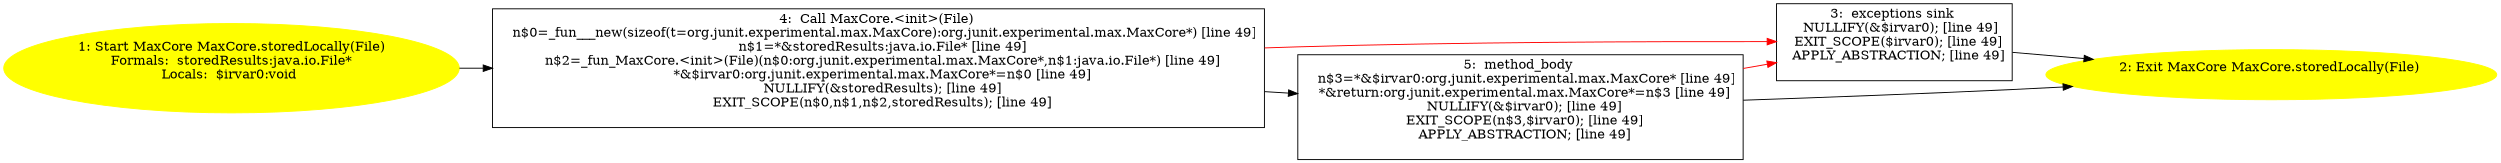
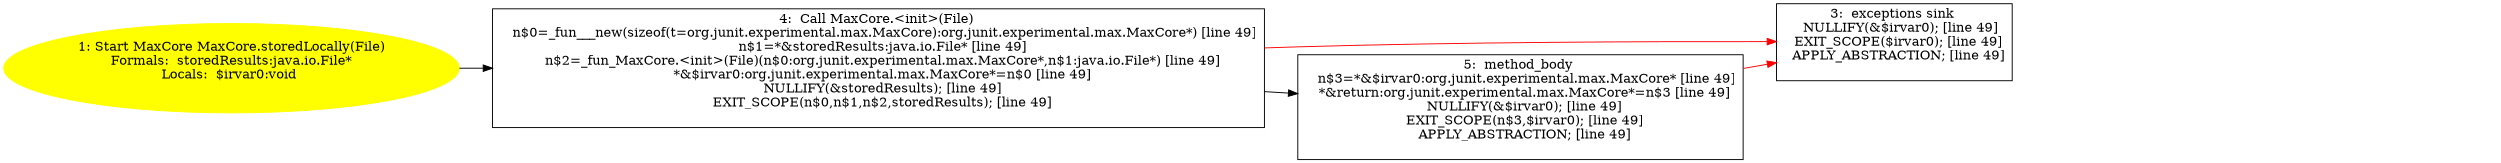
node "2: Exit MaxCore MaxCore.storedLocally(File)": removed
